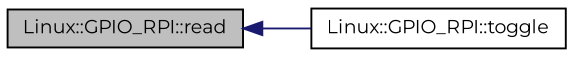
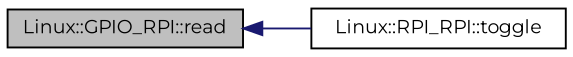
node "Linux::GPIO_RPI::toggle": label "Linux::GPIO_RPI::toggle" -> "Linux::RPI_RPI::toggle"
